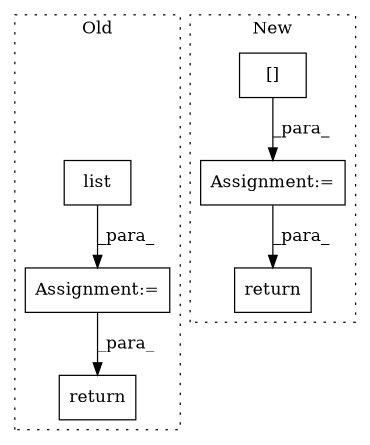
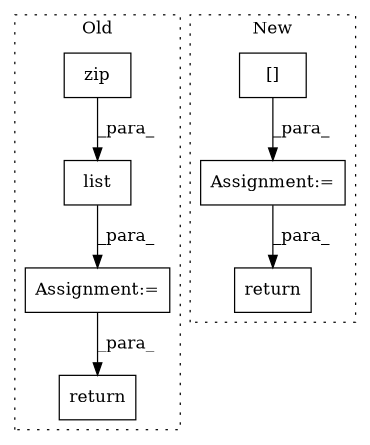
node "zip": added
